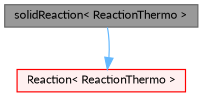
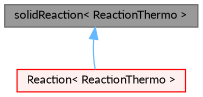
edge "solidReaction< ReactionThermo >" -> "Reaction< ReactionThermo >": reversed
